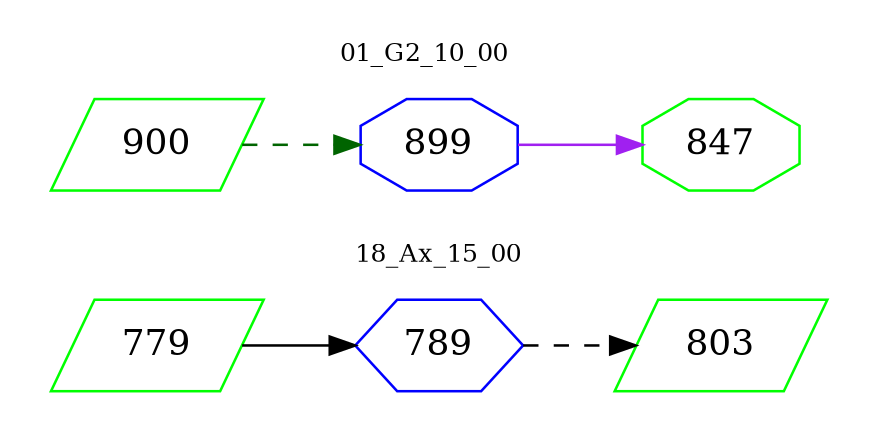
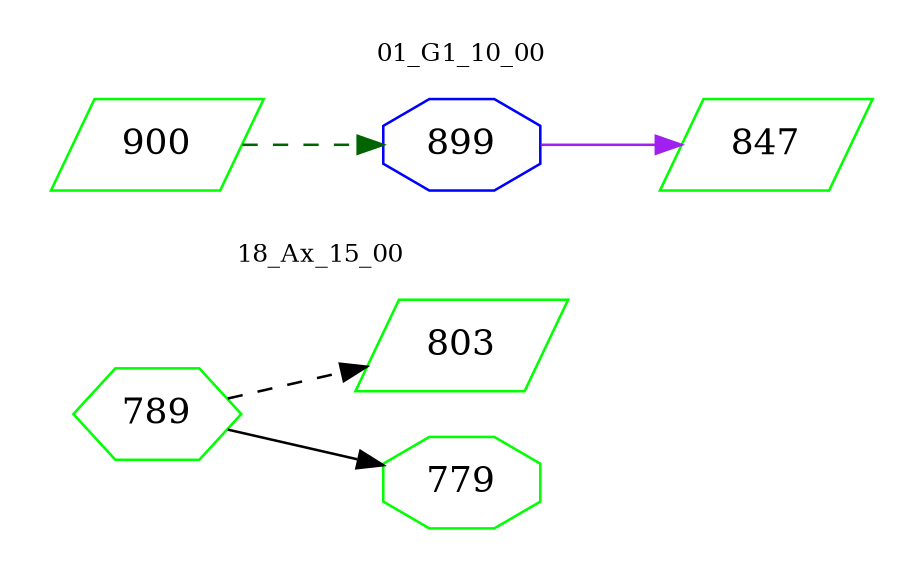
cluster "01_G2_10_00": label "01_G2_10_00" -> "01_G1_10_00"
node "847": shape octagon -> parallelogram
node "779": shape parallelogram -> octagon
edge "779" -> "789": reversed
node "789": color blue -> green
